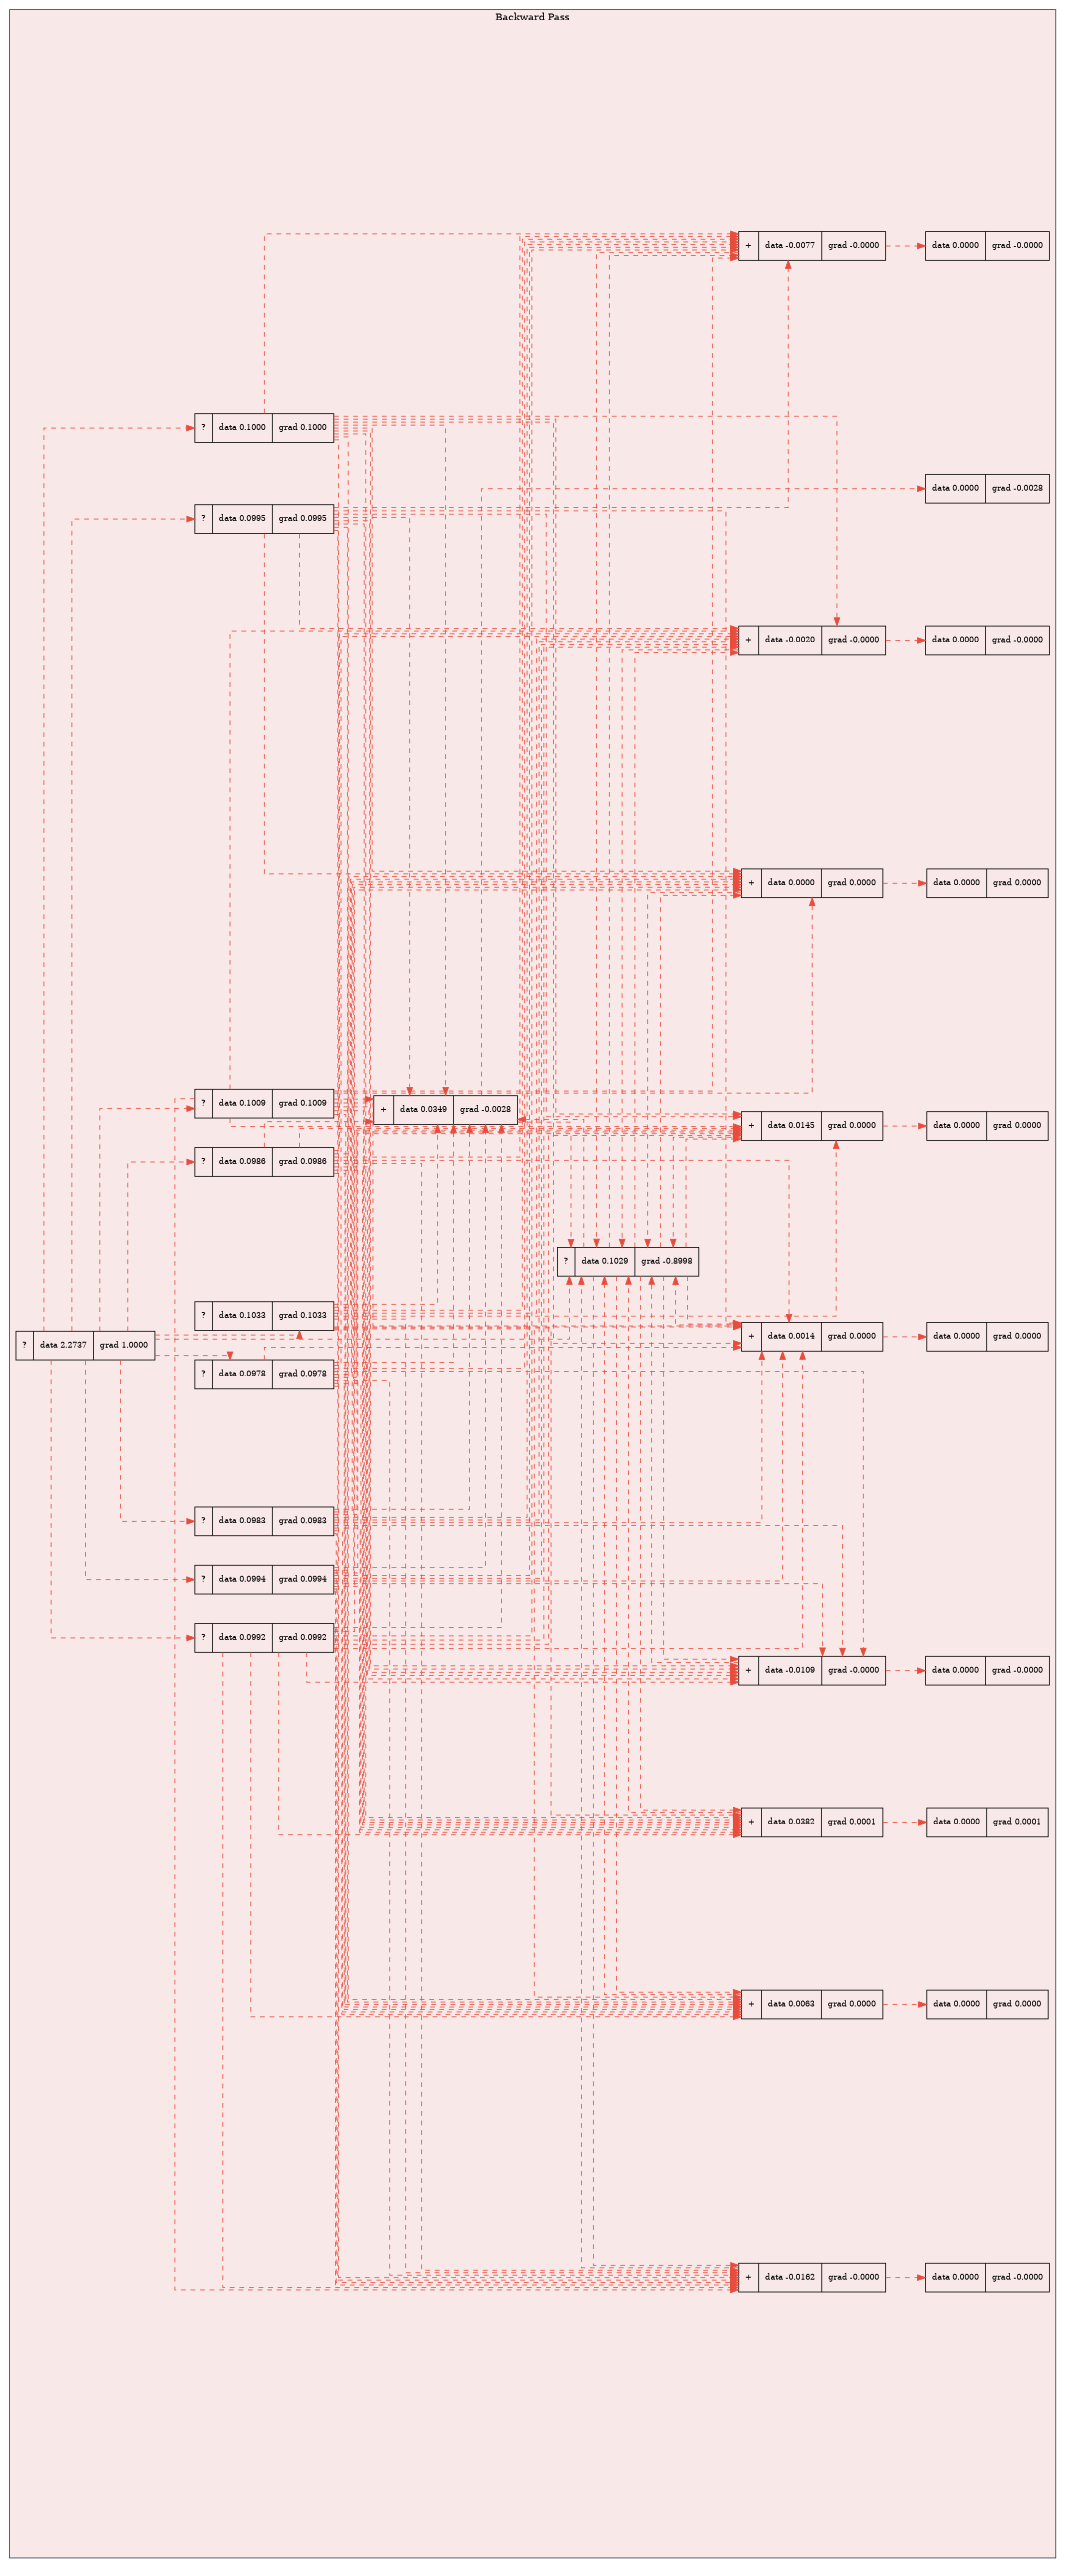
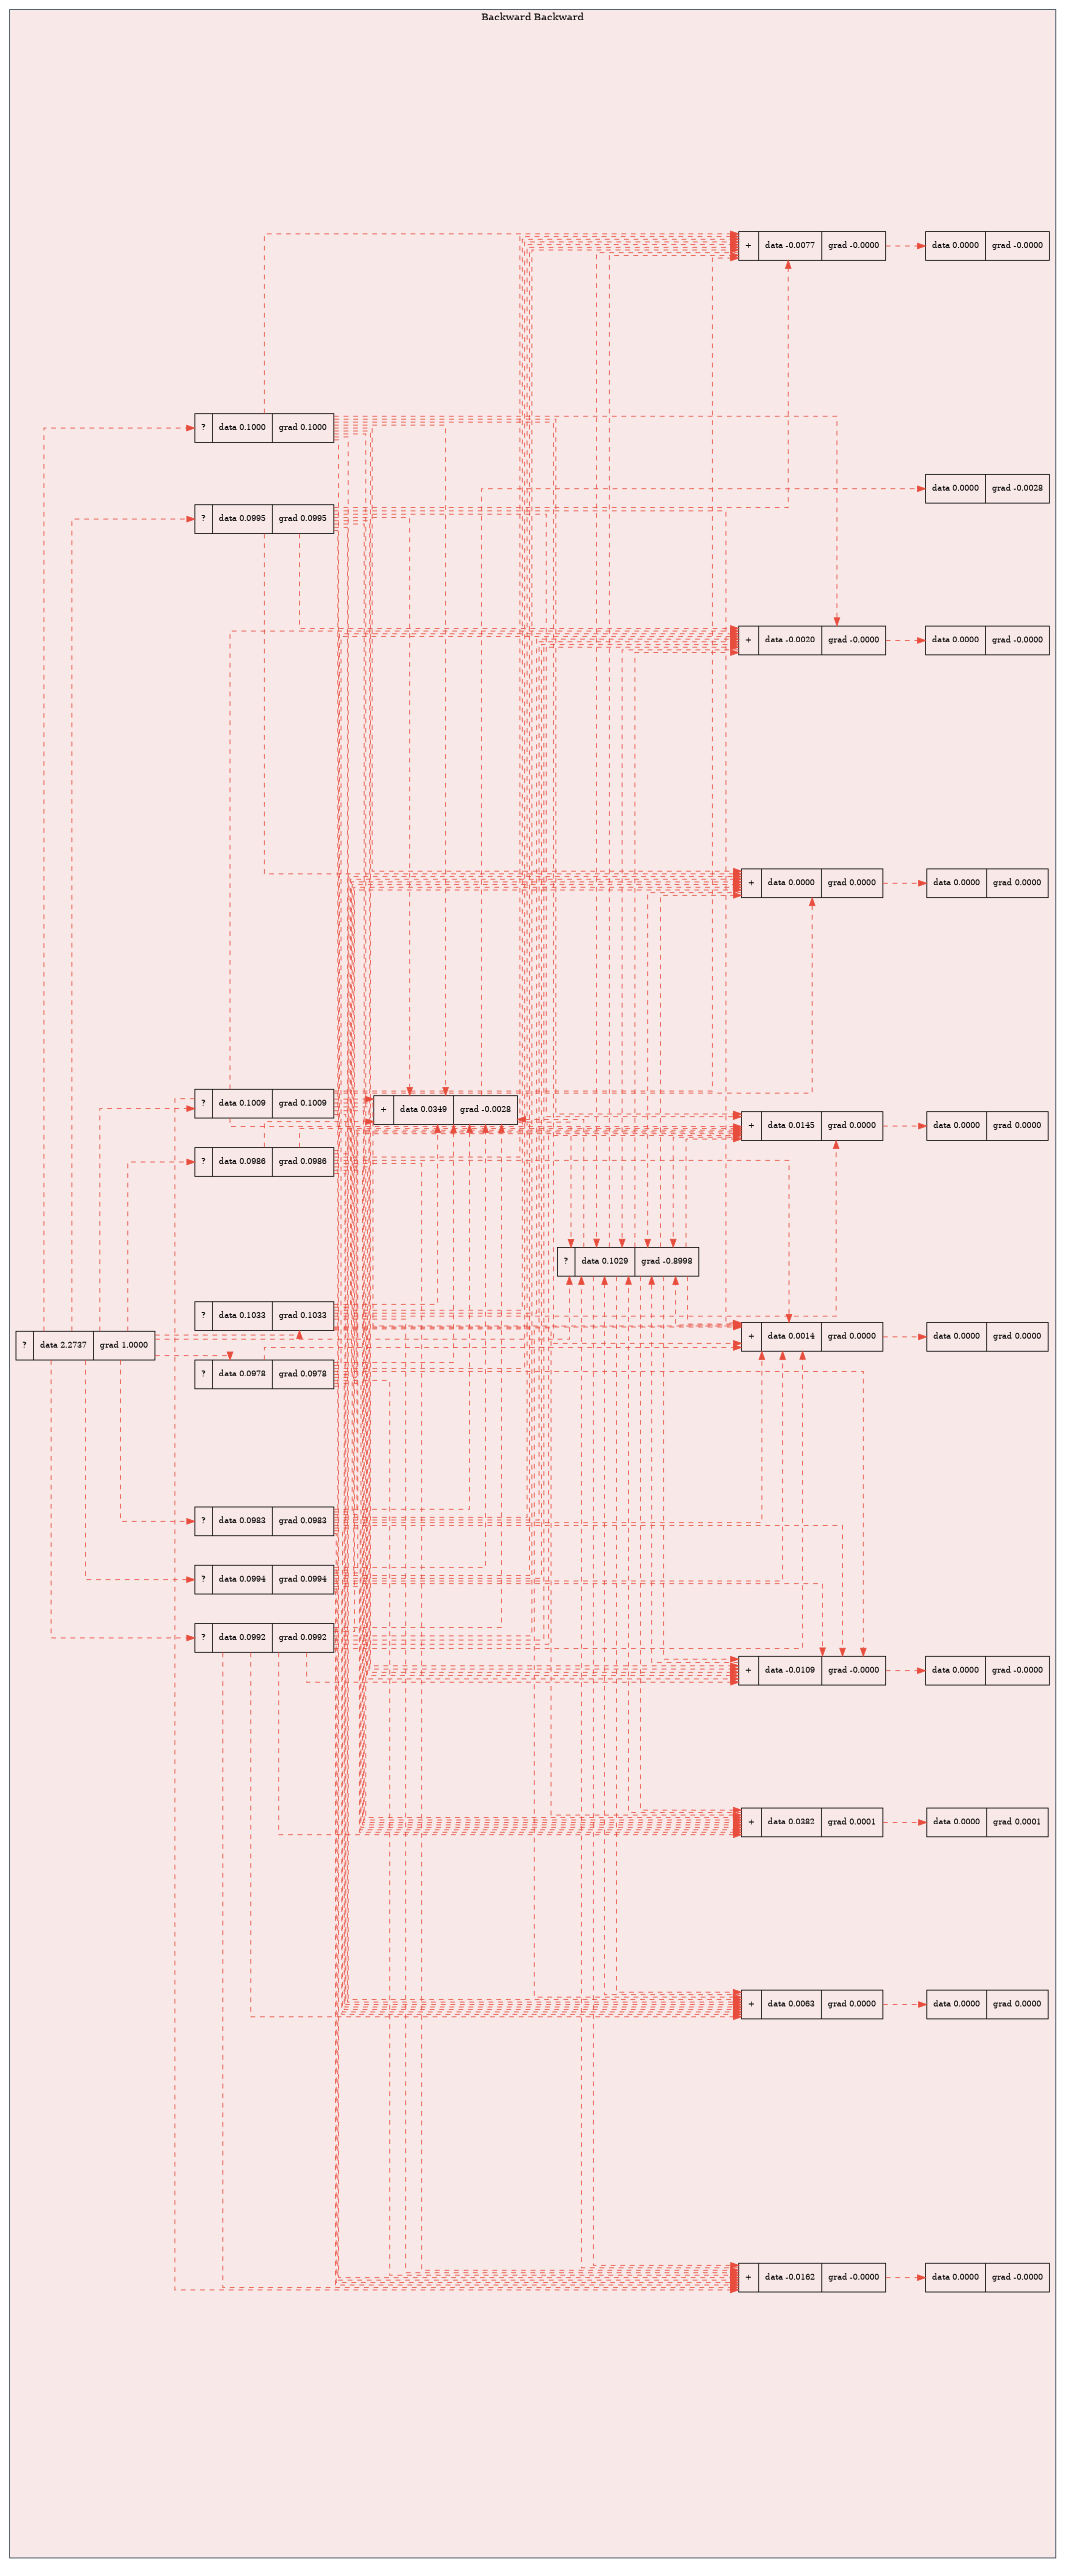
cluster "Backward Pass": label "Backward Pass" -> "Backward Backward"
